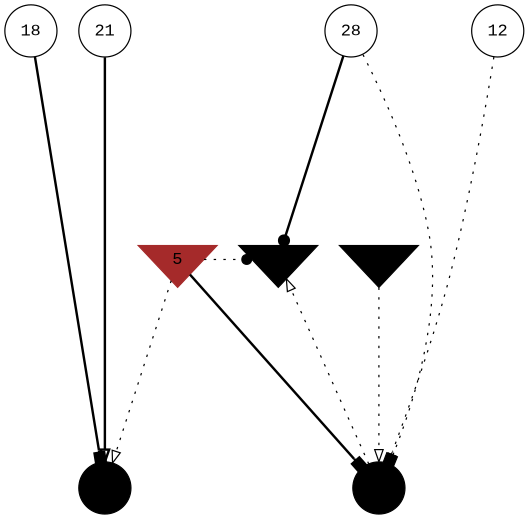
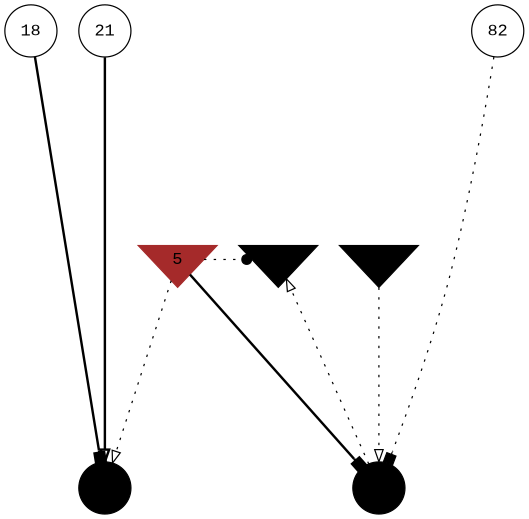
node "28": removed
node "12": label "12" -> "82"
